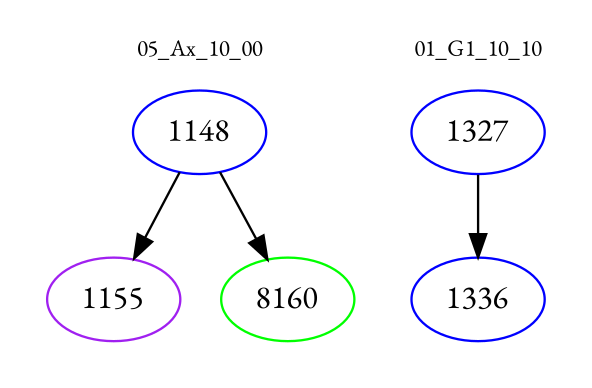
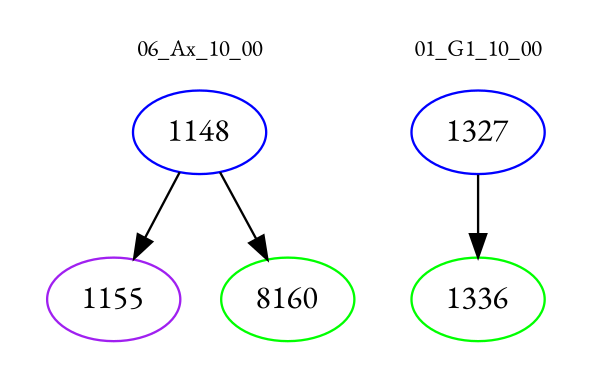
cluster "05_Ax_10_00": label "05_Ax_10_00" -> "06_Ax_10_00"
cluster "01_G1_10_10": label "01_G1_10_10" -> "01_G1_10_00"
node "1336": color blue -> green
